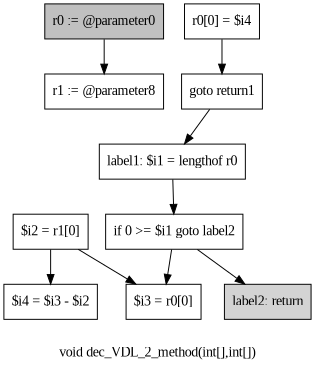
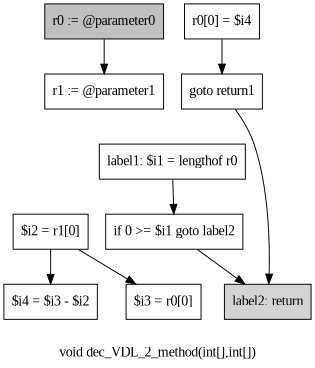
node "r1 := @parameter8": label "r1 := @parameter8" -> "r1 := @parameter1"
edge "goto return1" -> "label1: $i1 = lengthof r0": now "goto return1" -> "label2: return"
edge "if 0 >= $i1 goto label2" -> "$i3 = r0[0]": removed
